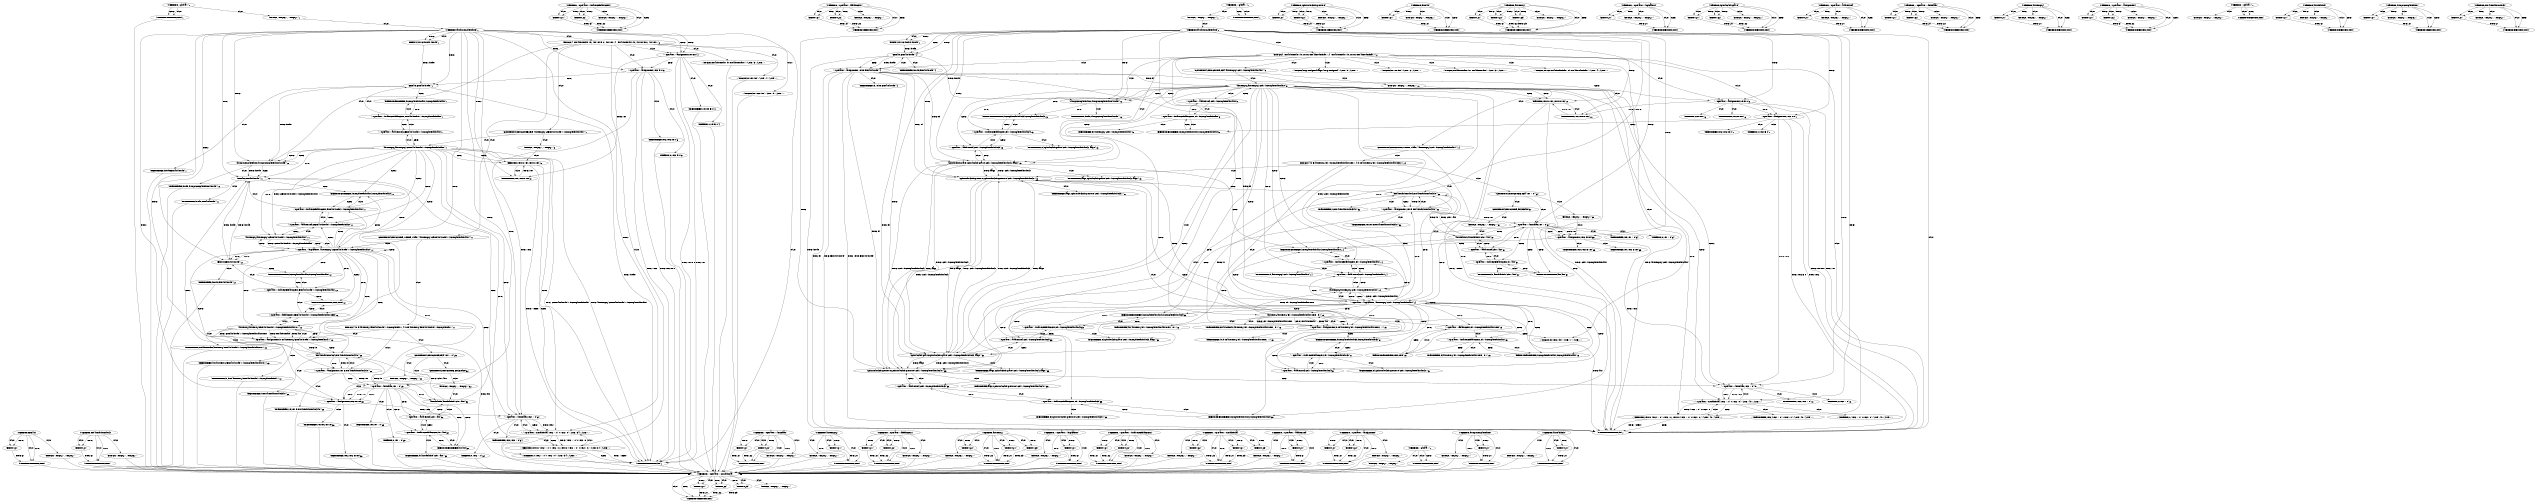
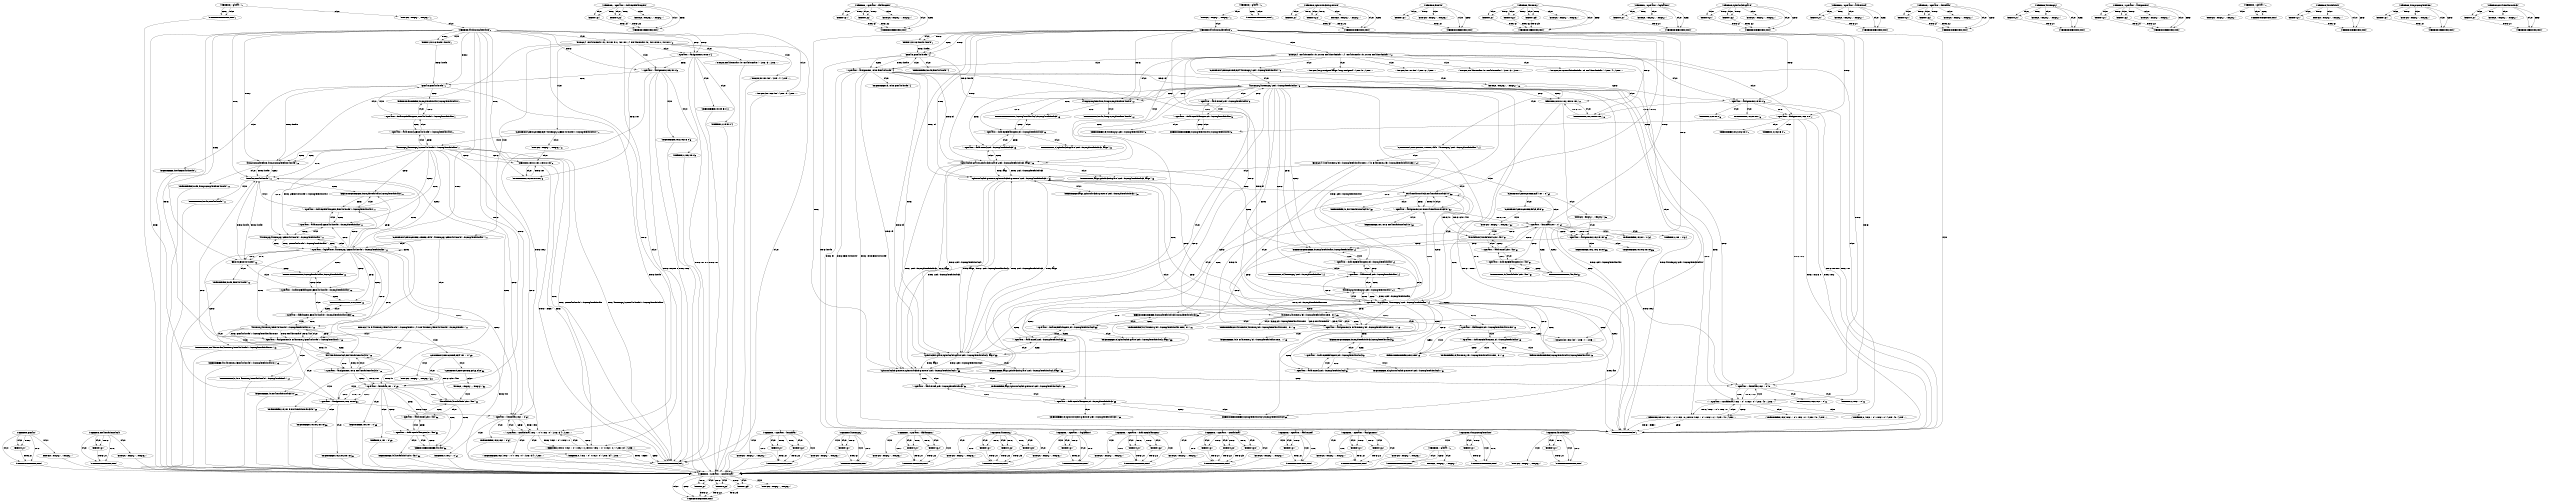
node "<(IDENTIFIER,ret2,(ret2 < 0) ? ret2 : 0)<SUB>34</SUB>>": added
